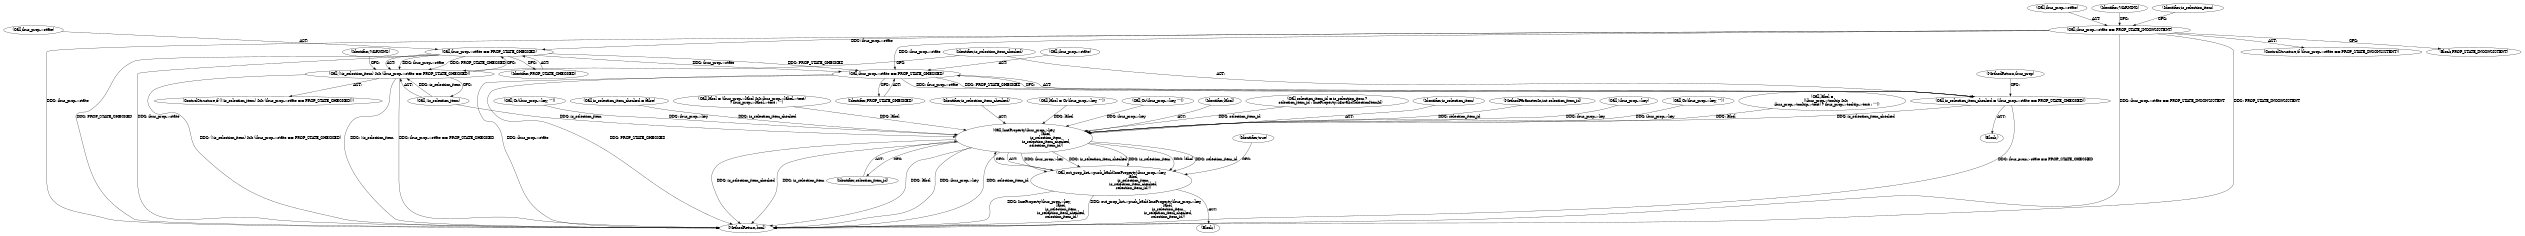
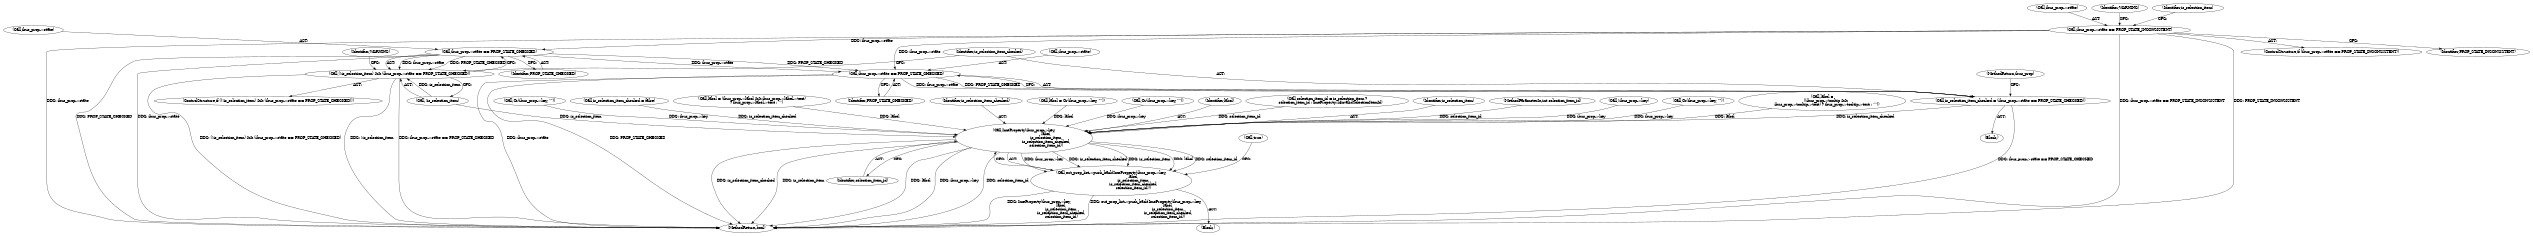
node "(Block,PROP_STATE_INCONSISTENT)": label "(Block,PROP_STATE_INCONSISTENT)" -> "(Identifier,PROP_STATE_INCONSISTENT)"
node "(Identifier,true)": label "(Identifier,true)" -> "(Call,true)"
